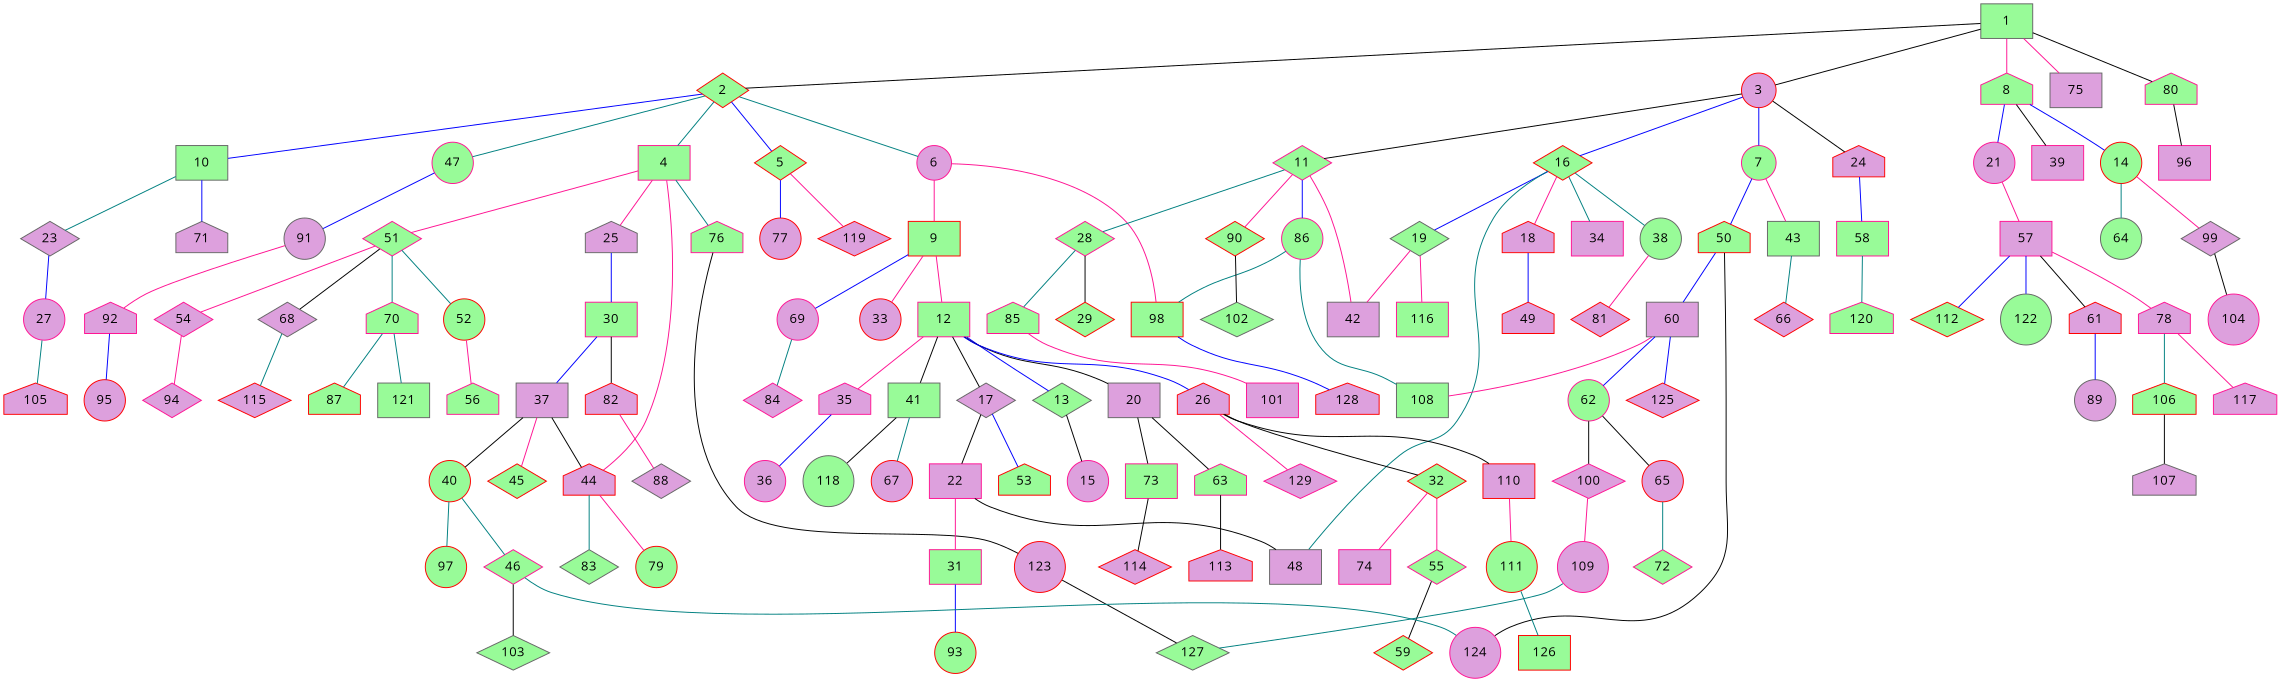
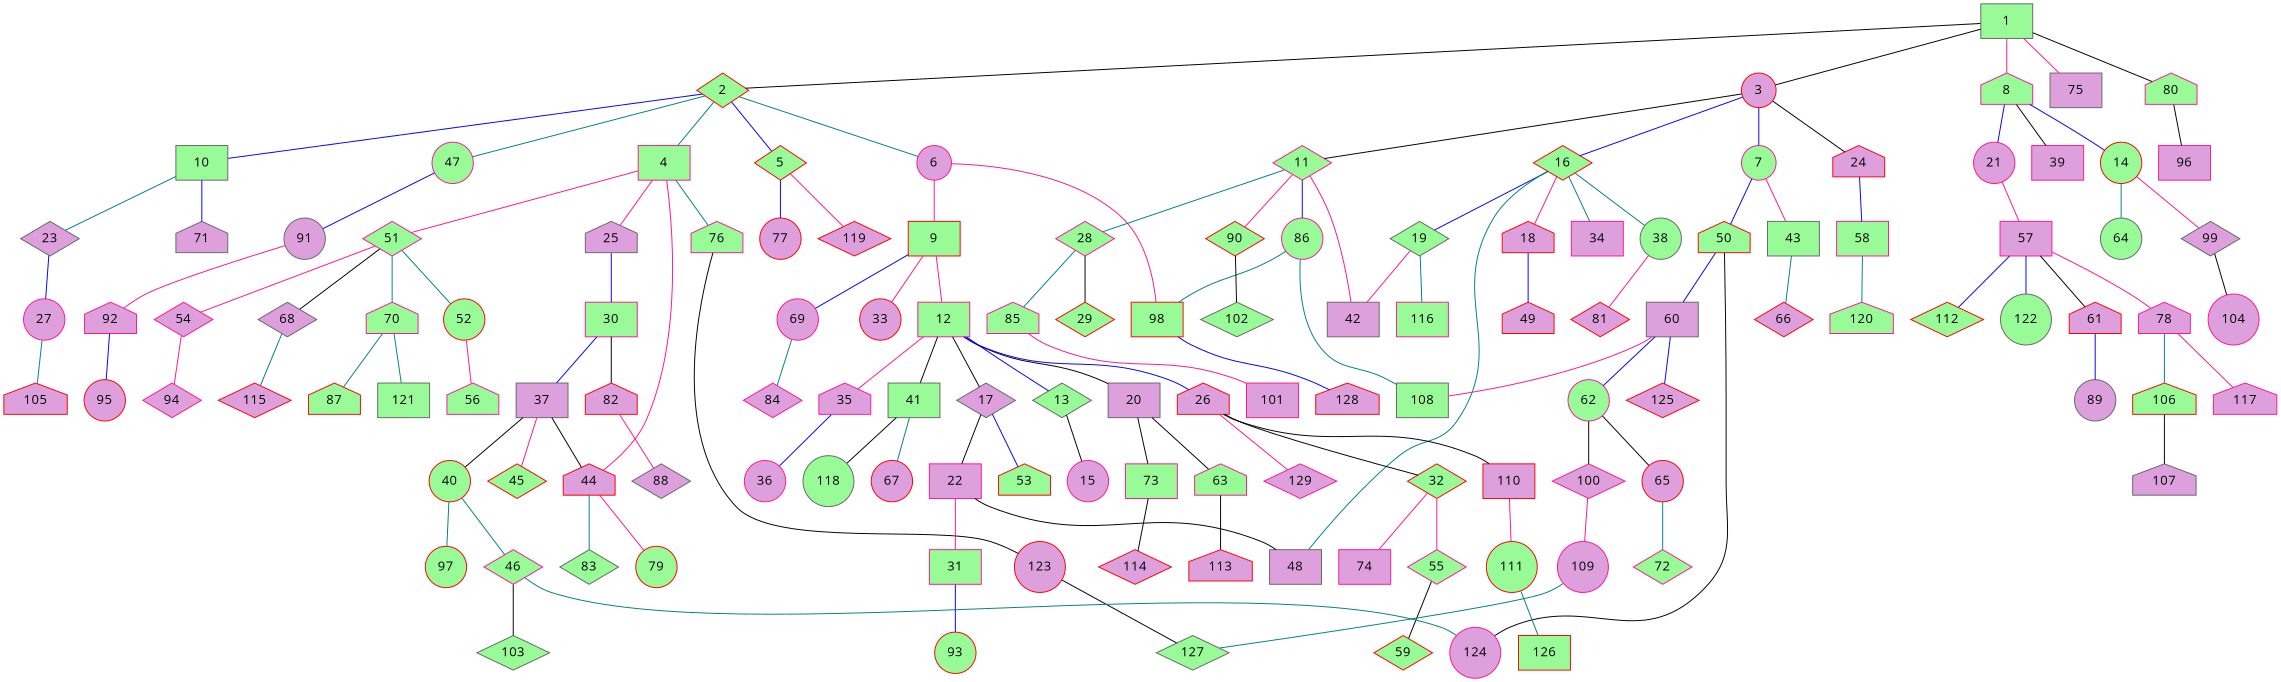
edge "19" -- "116": color deeppink -> teal
